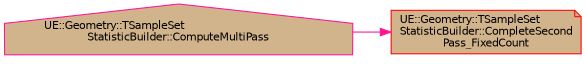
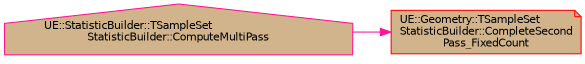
node "UE::Geometry::TSampleSet StatisticBuilder::ComputeMultiPass": label "UE::Geometry::TSampleSet StatisticBuilder::ComputeMultiPass" -> "UE::StatisticBuilder::TSampleSet StatisticBuilder::ComputeMultiPass"
